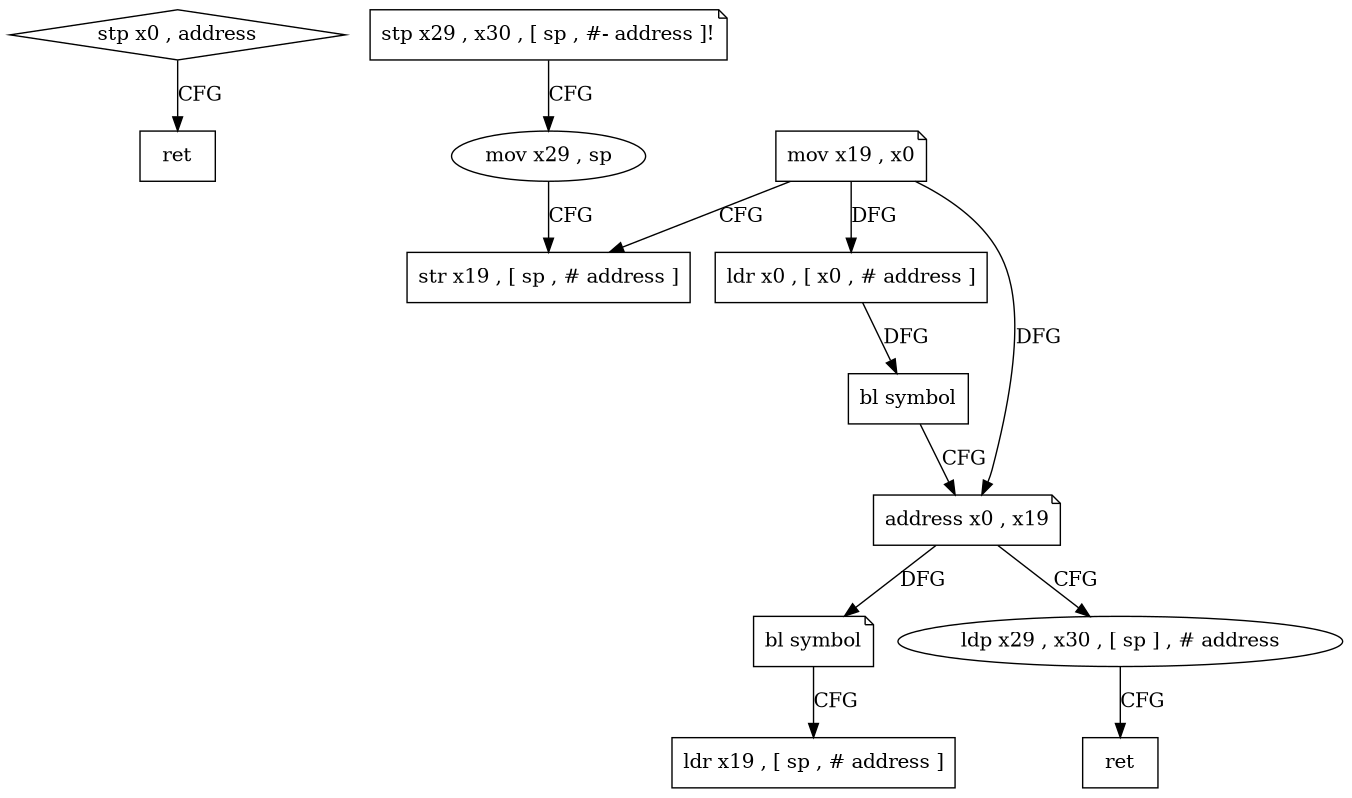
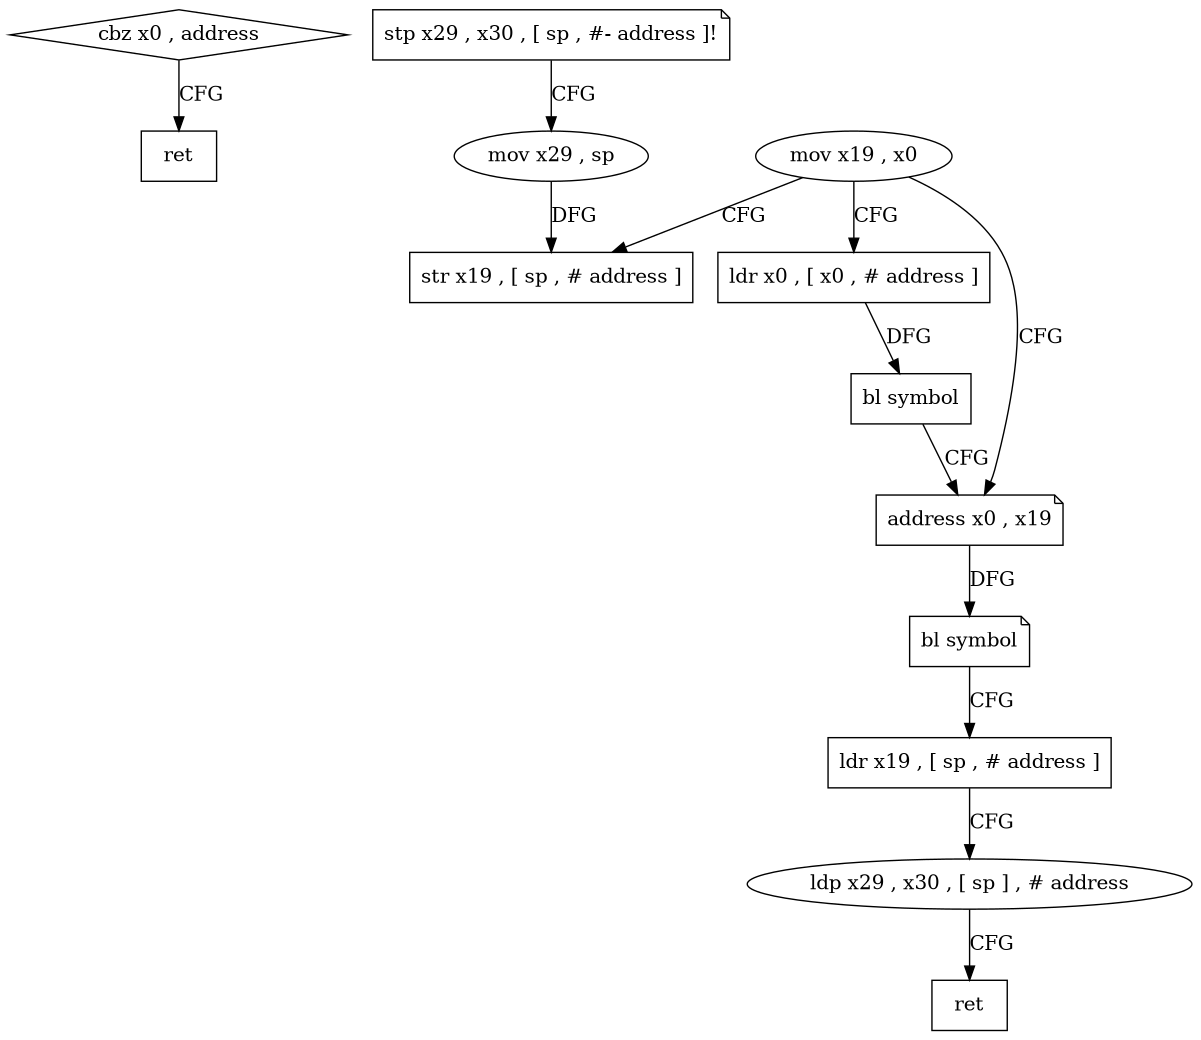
node "stp x0 , address": label "stp x0 , address" -> "cbz x0 , address"
node "mov x19 , x0": shape note -> ellipse
edge "mov x29 , sp" -> "str x19 , [ sp , # address ]": label "CFG" -> "DFG"
edge "mov x19 , x0" -> "ldr x0 , [ x0 , # address ]": label "DFG" -> "CFG"
edge "mov x19 , x0" -> "address x0 , x19": label "DFG" -> "CFG"
edge "address x0 , x19" -> "ldp x29 , x30 , [ sp ] , # address": now "ldr x19 , [ sp , # address ]" -> "ldp x29 , x30 , [ sp ] , # address"
